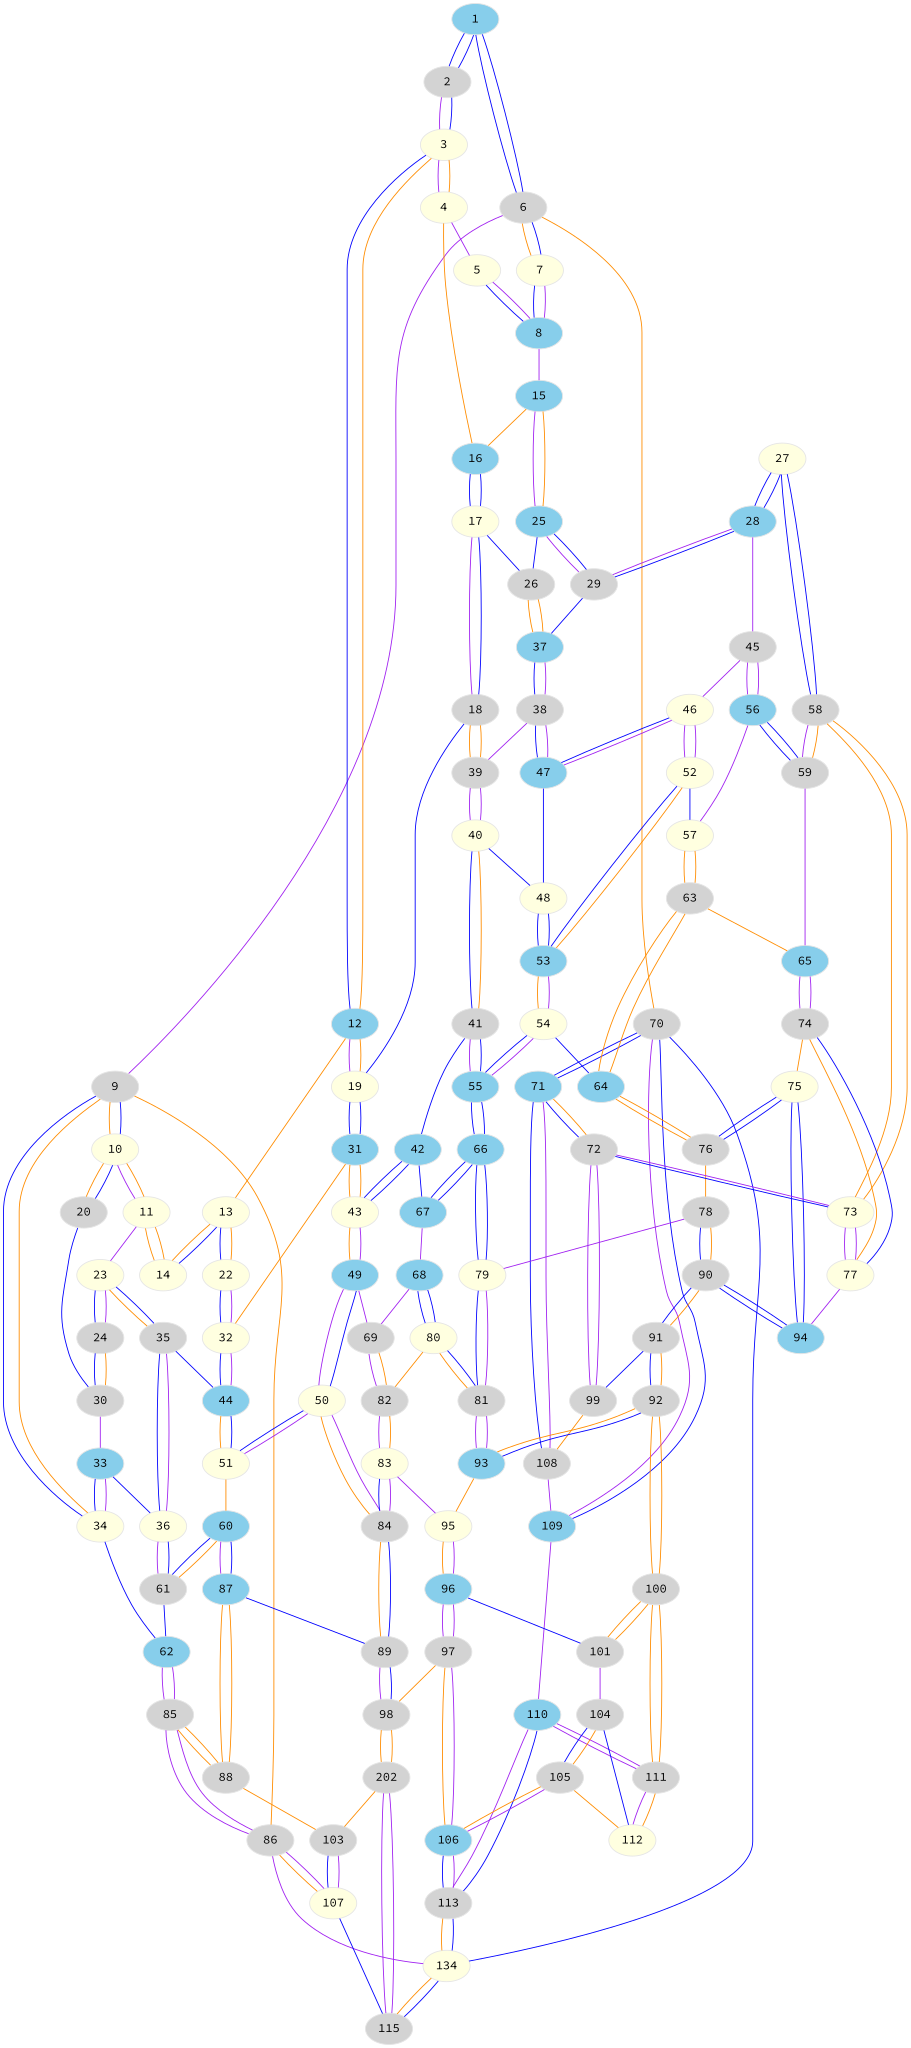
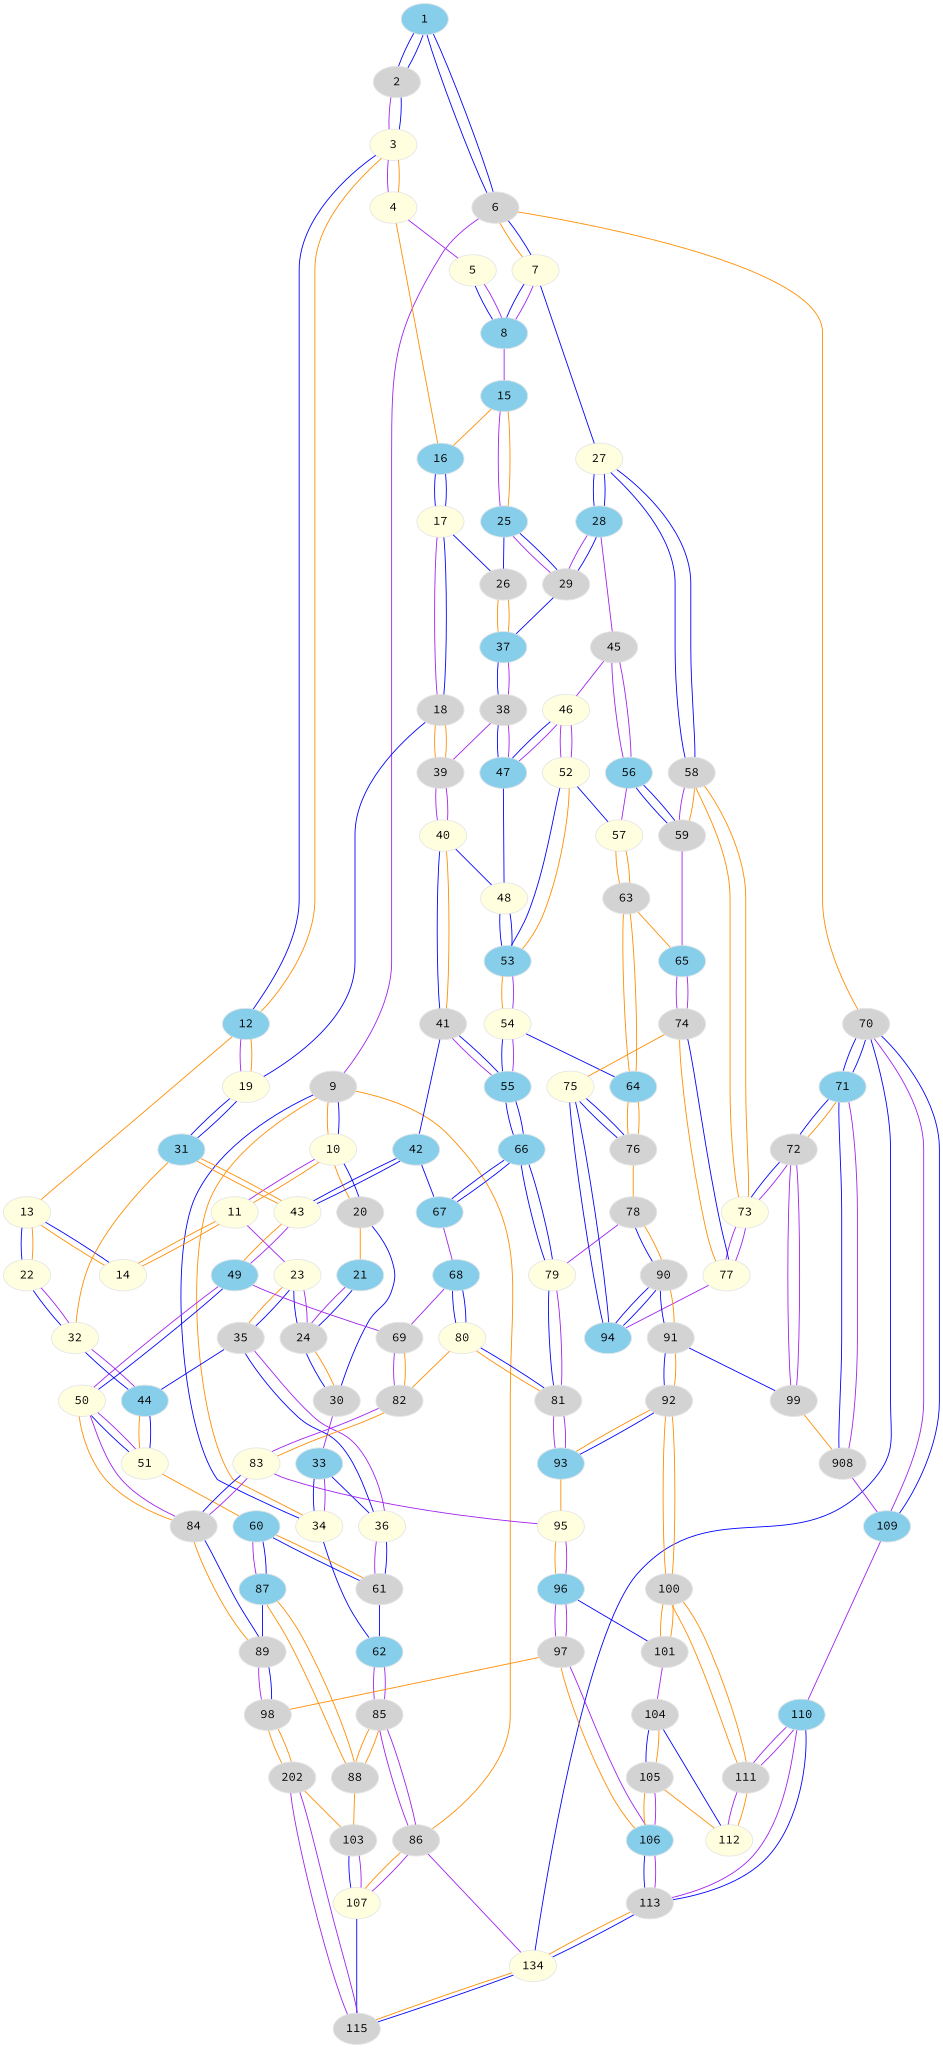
edge "7" -- "27": added
node "21": added
node "108": label "108" -> "908"
